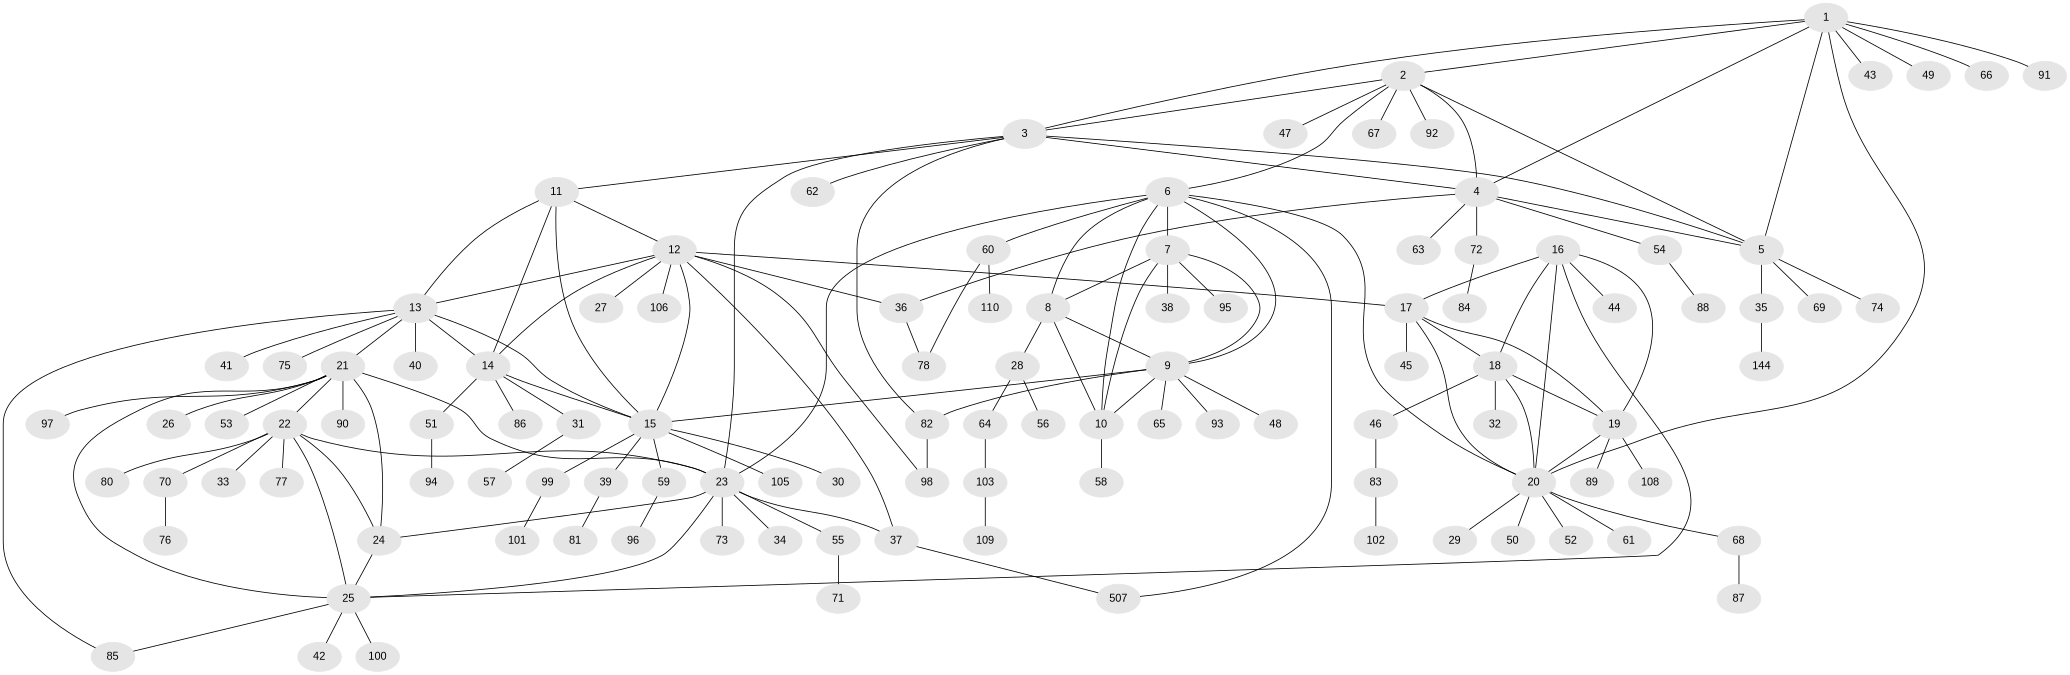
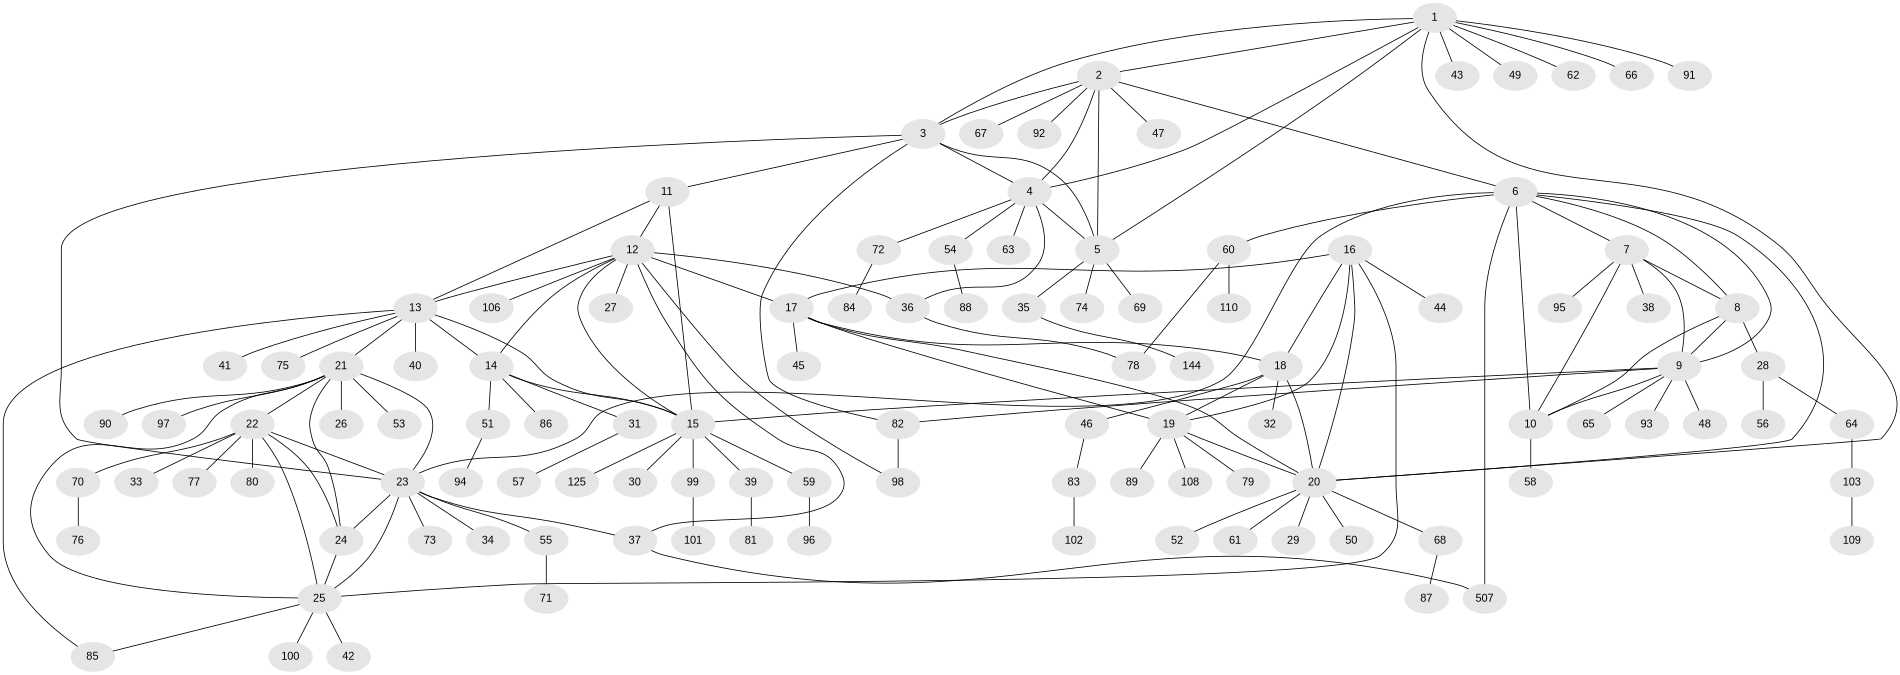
edge "3" -- "62": now "1" -- "62"
edge "11" -- "14": removed
node "105": label "105" -> "125"
node "79": added
